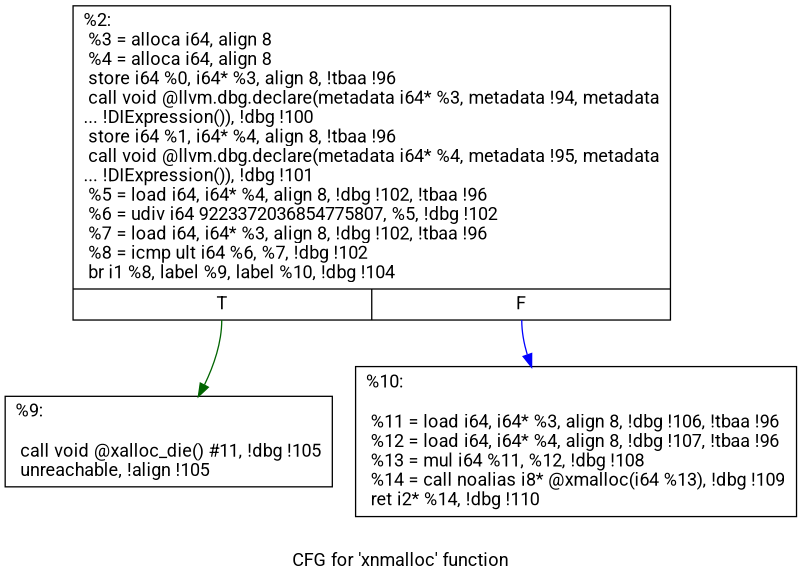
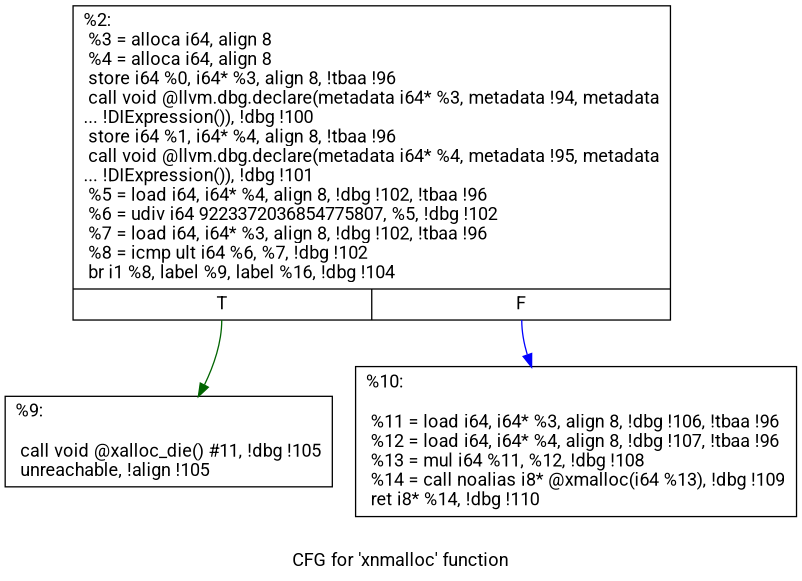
node "%2:": text "br i1 %8, label %9, label %10, !dbg !104" -> "br i1 %8, label %9, label %16, !dbg !104"
node "%10:": text "ret i2* %14, !dbg !110" -> "ret i8* %14, !dbg !110"
